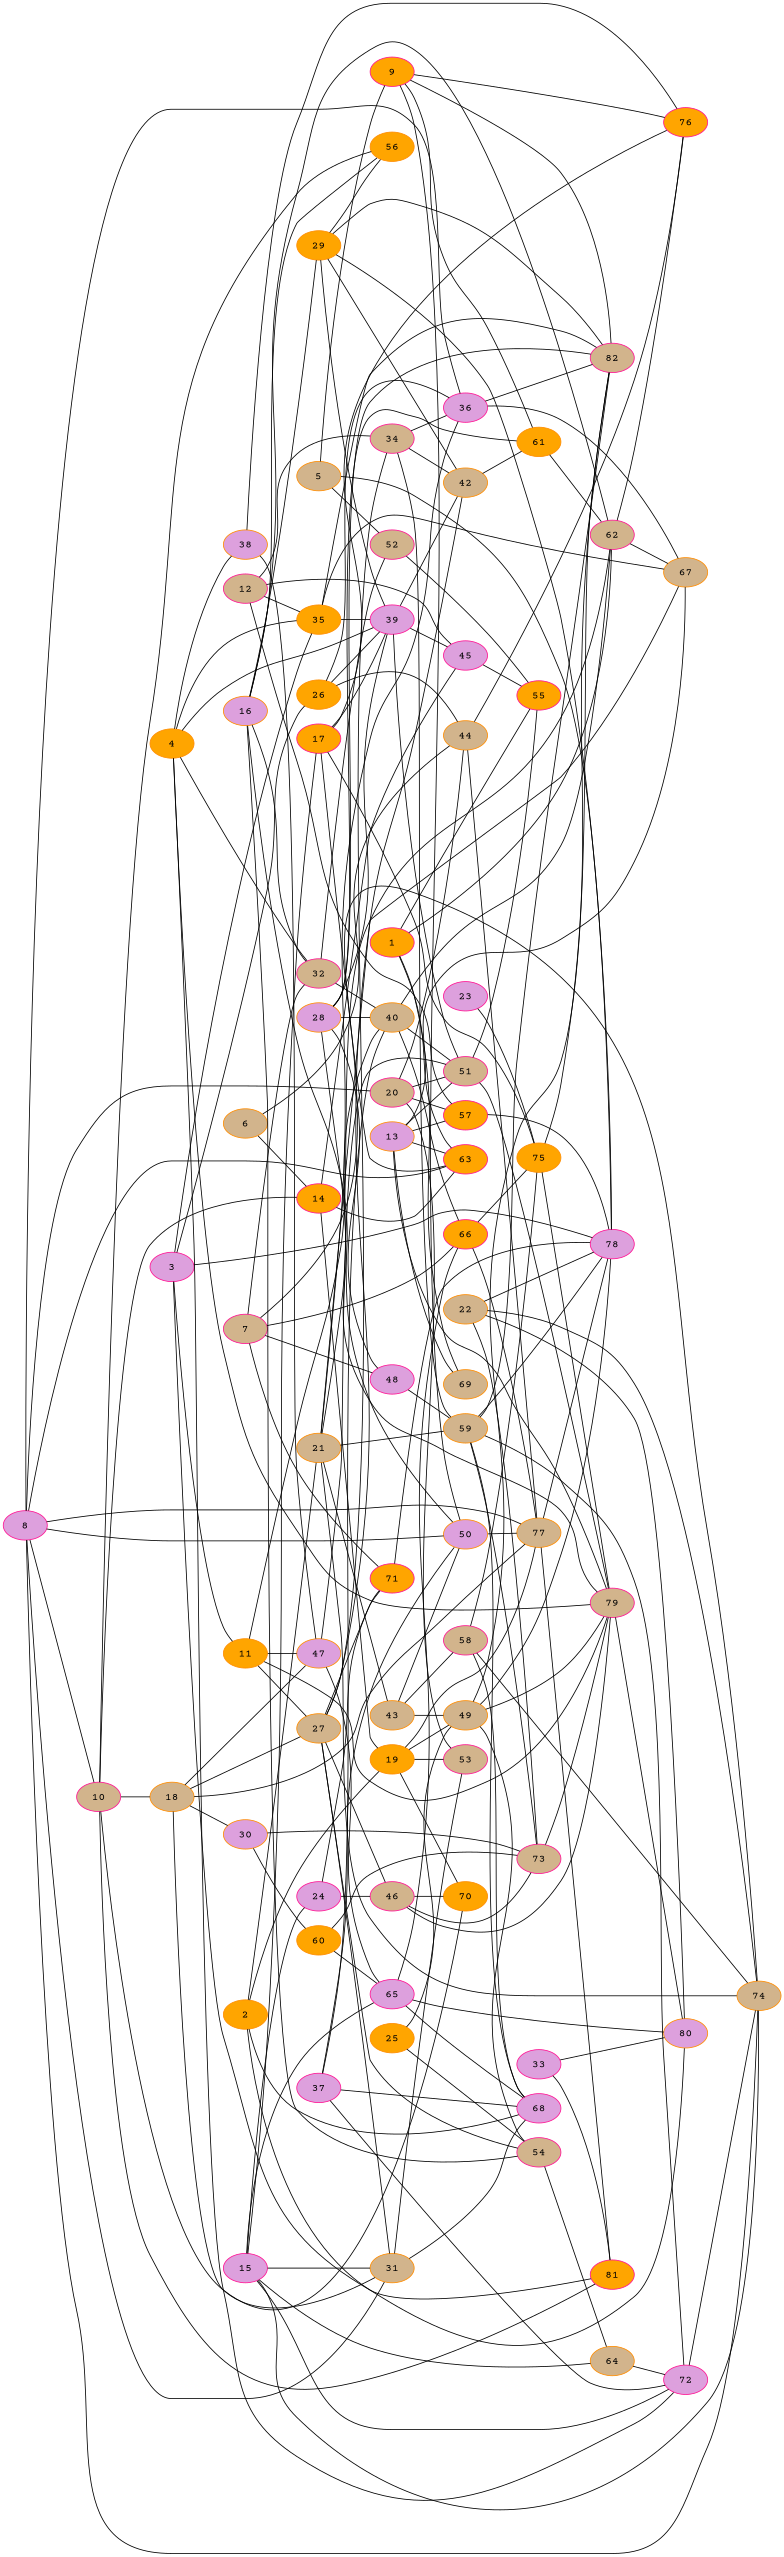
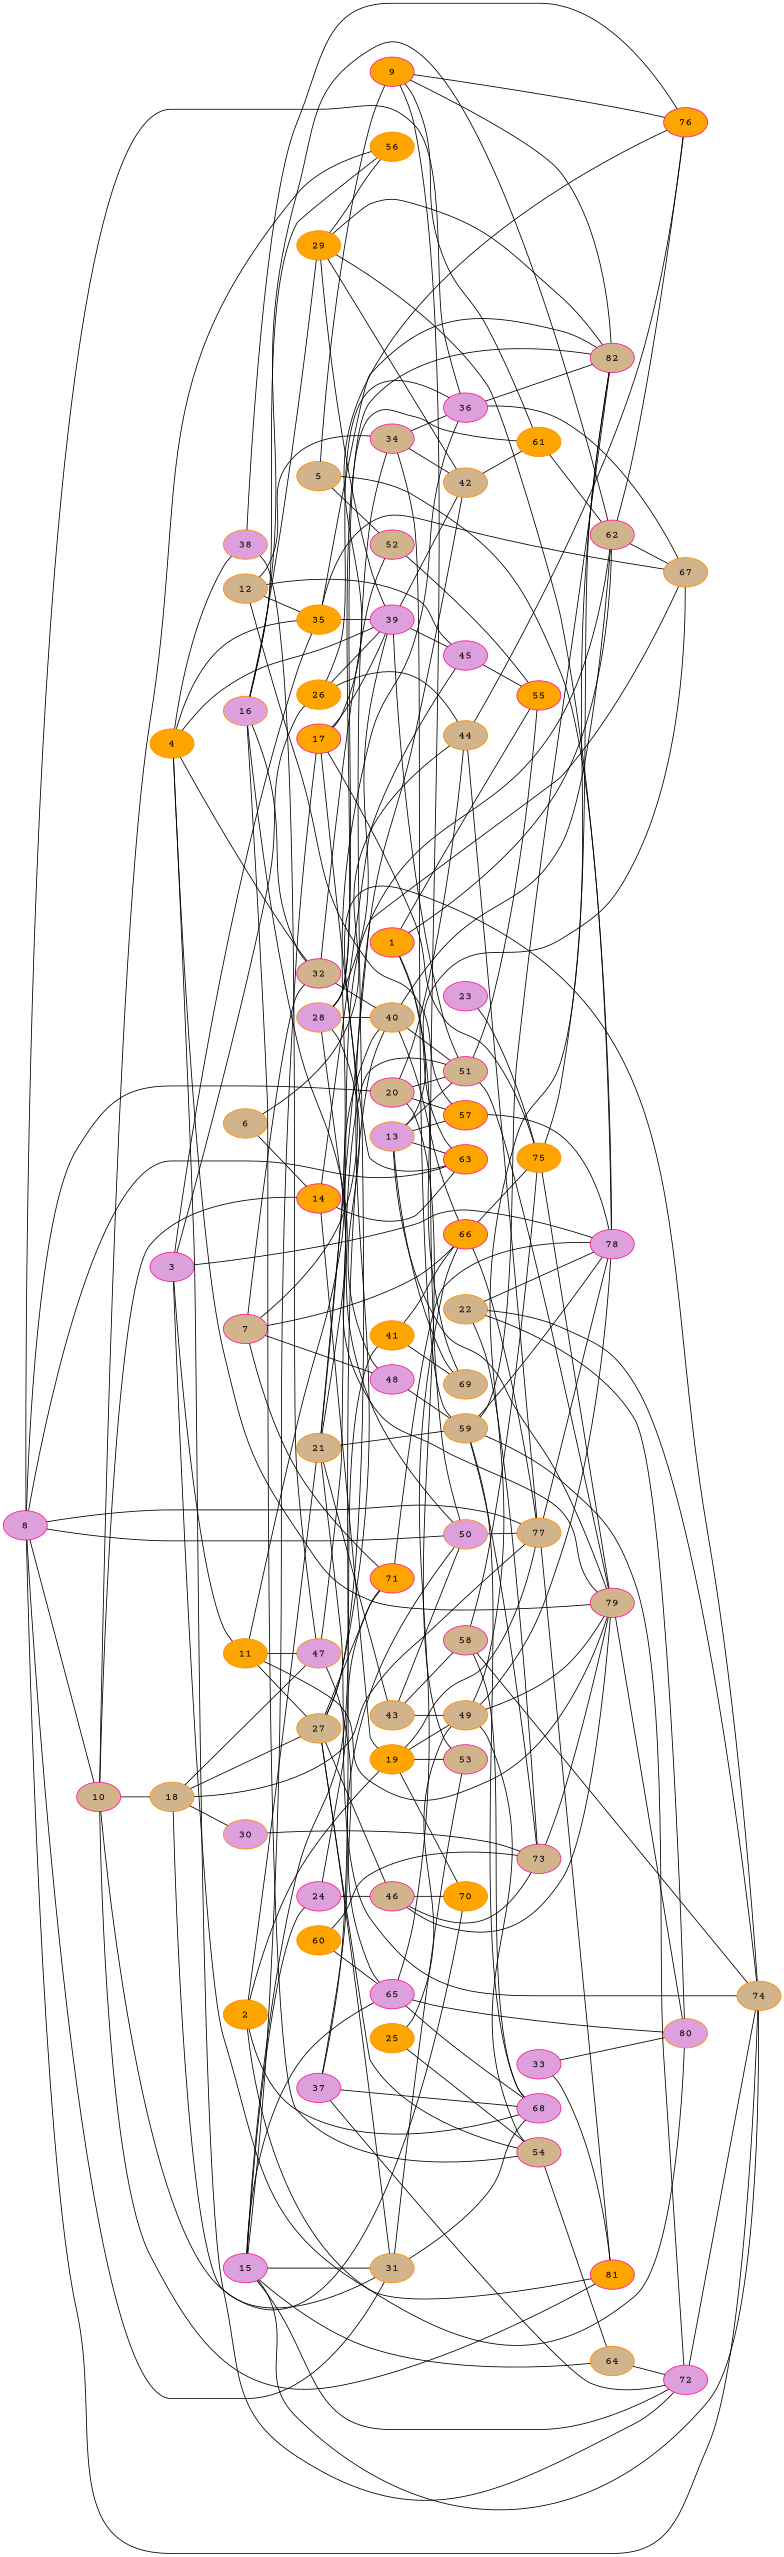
node "12": color deeppink -> darkorange
node "41": added
edge "30" -- "60": removed
